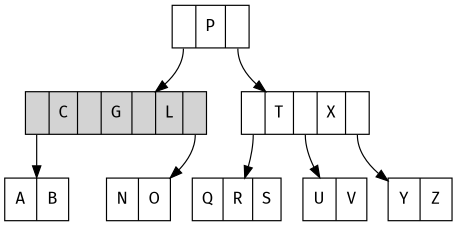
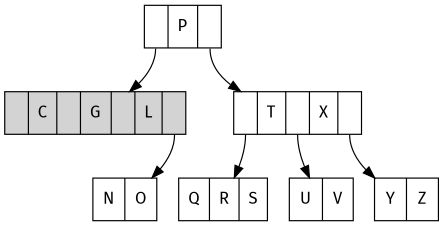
node "A": removed
